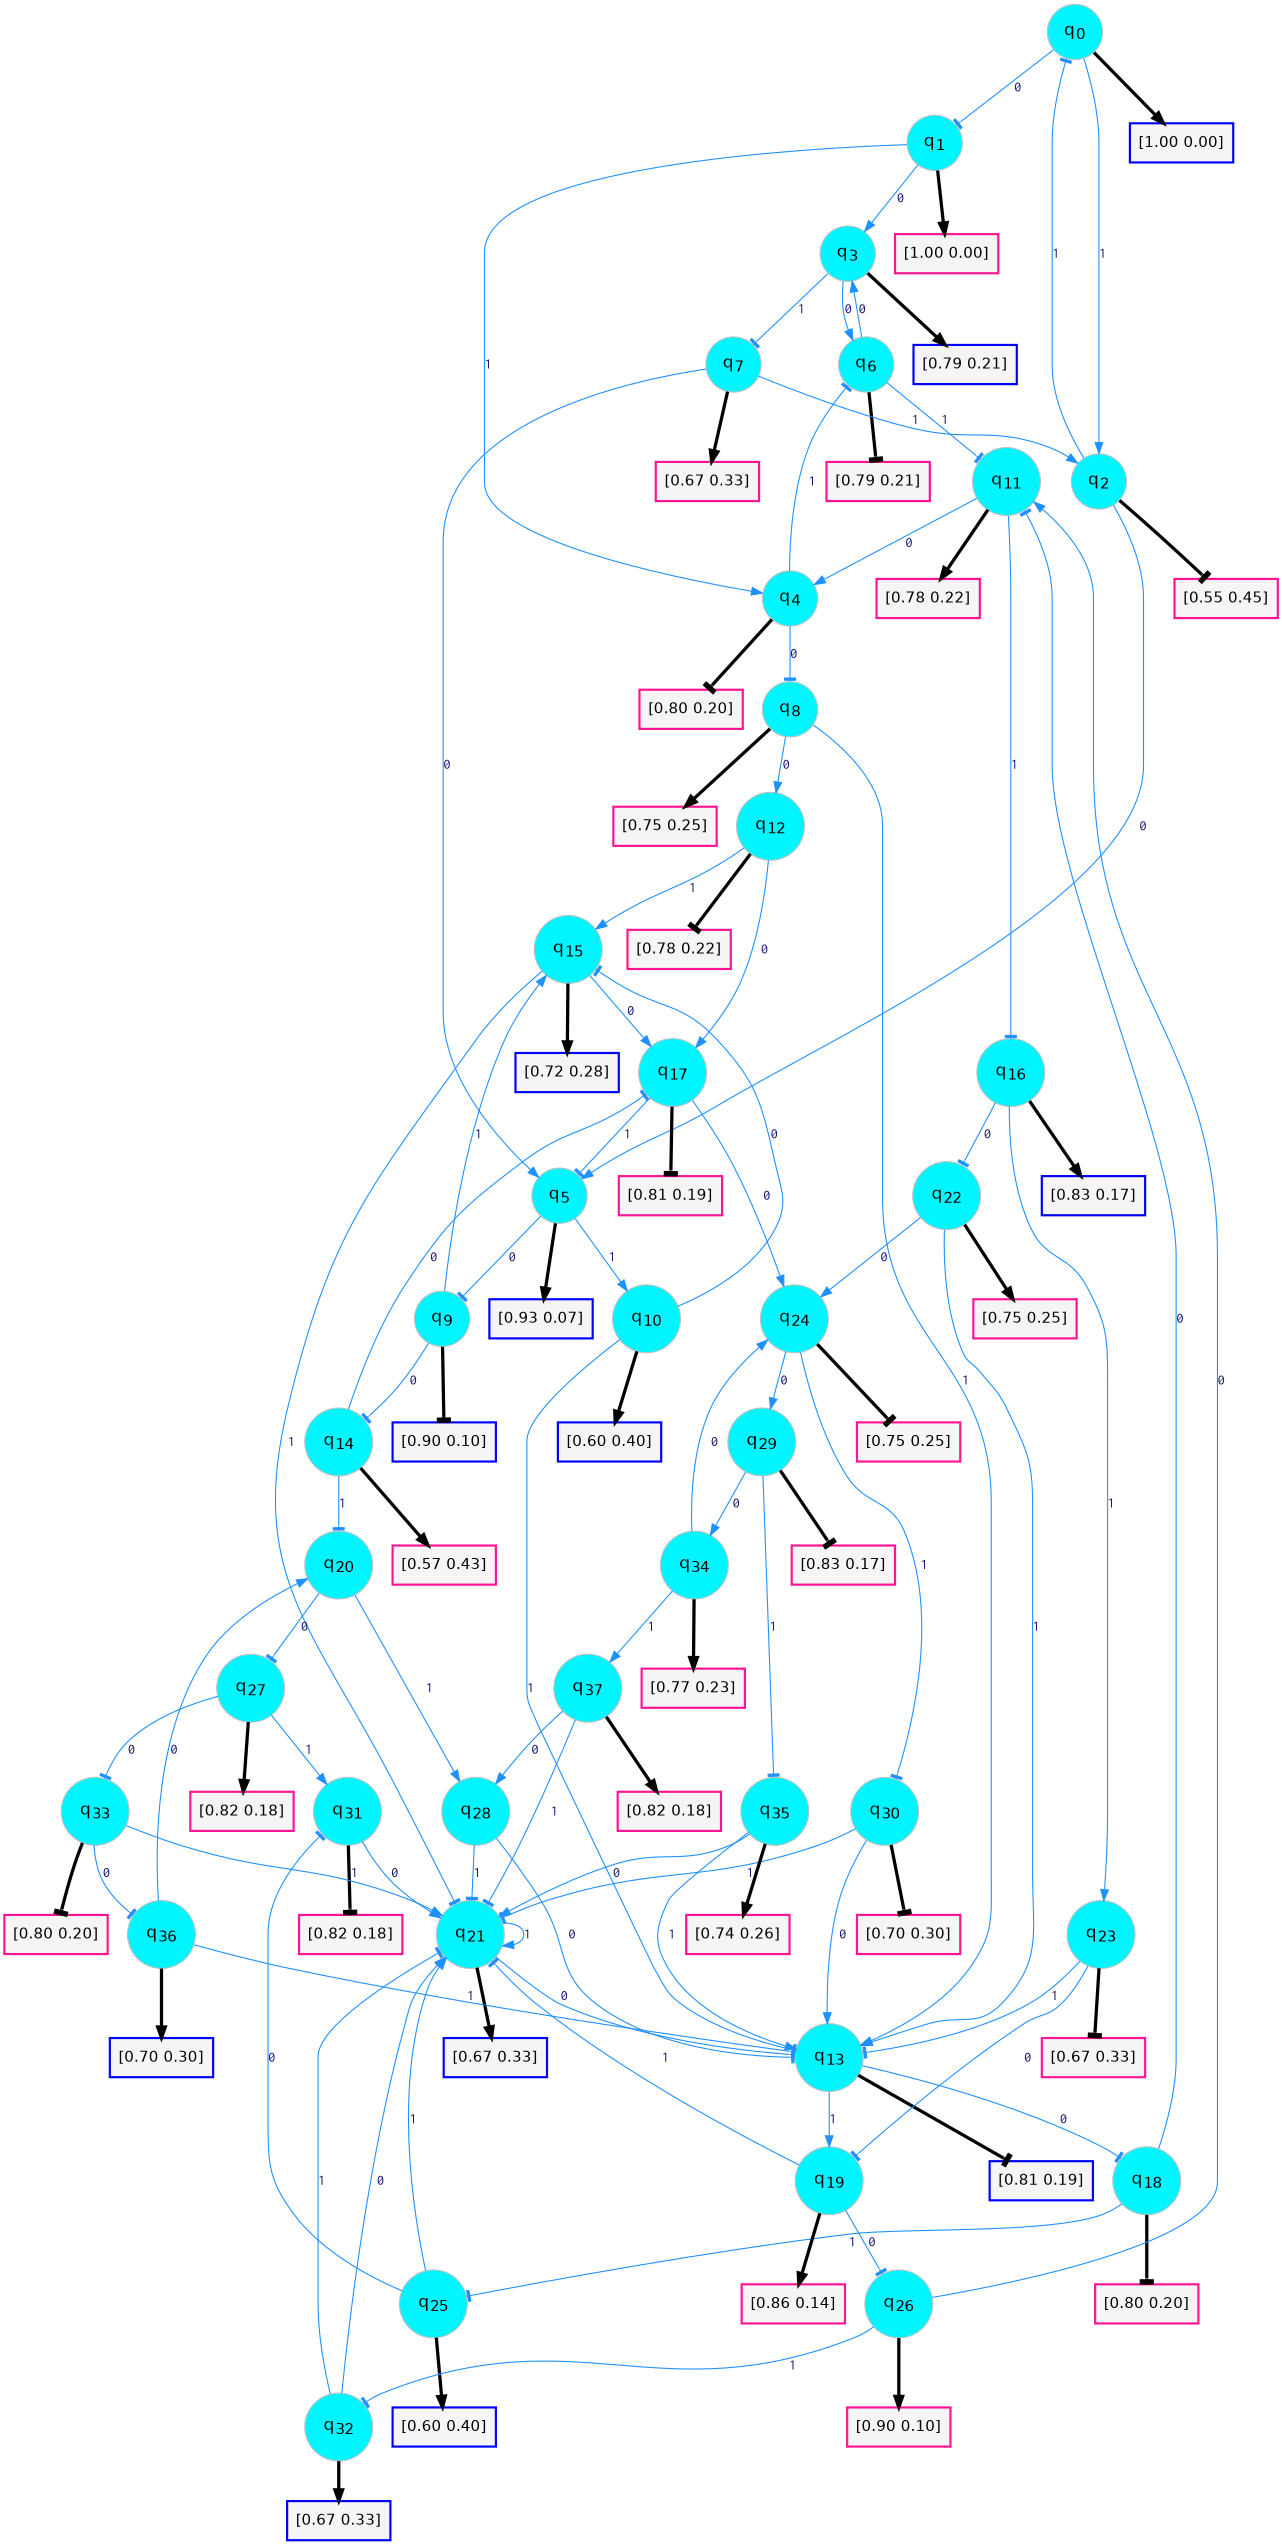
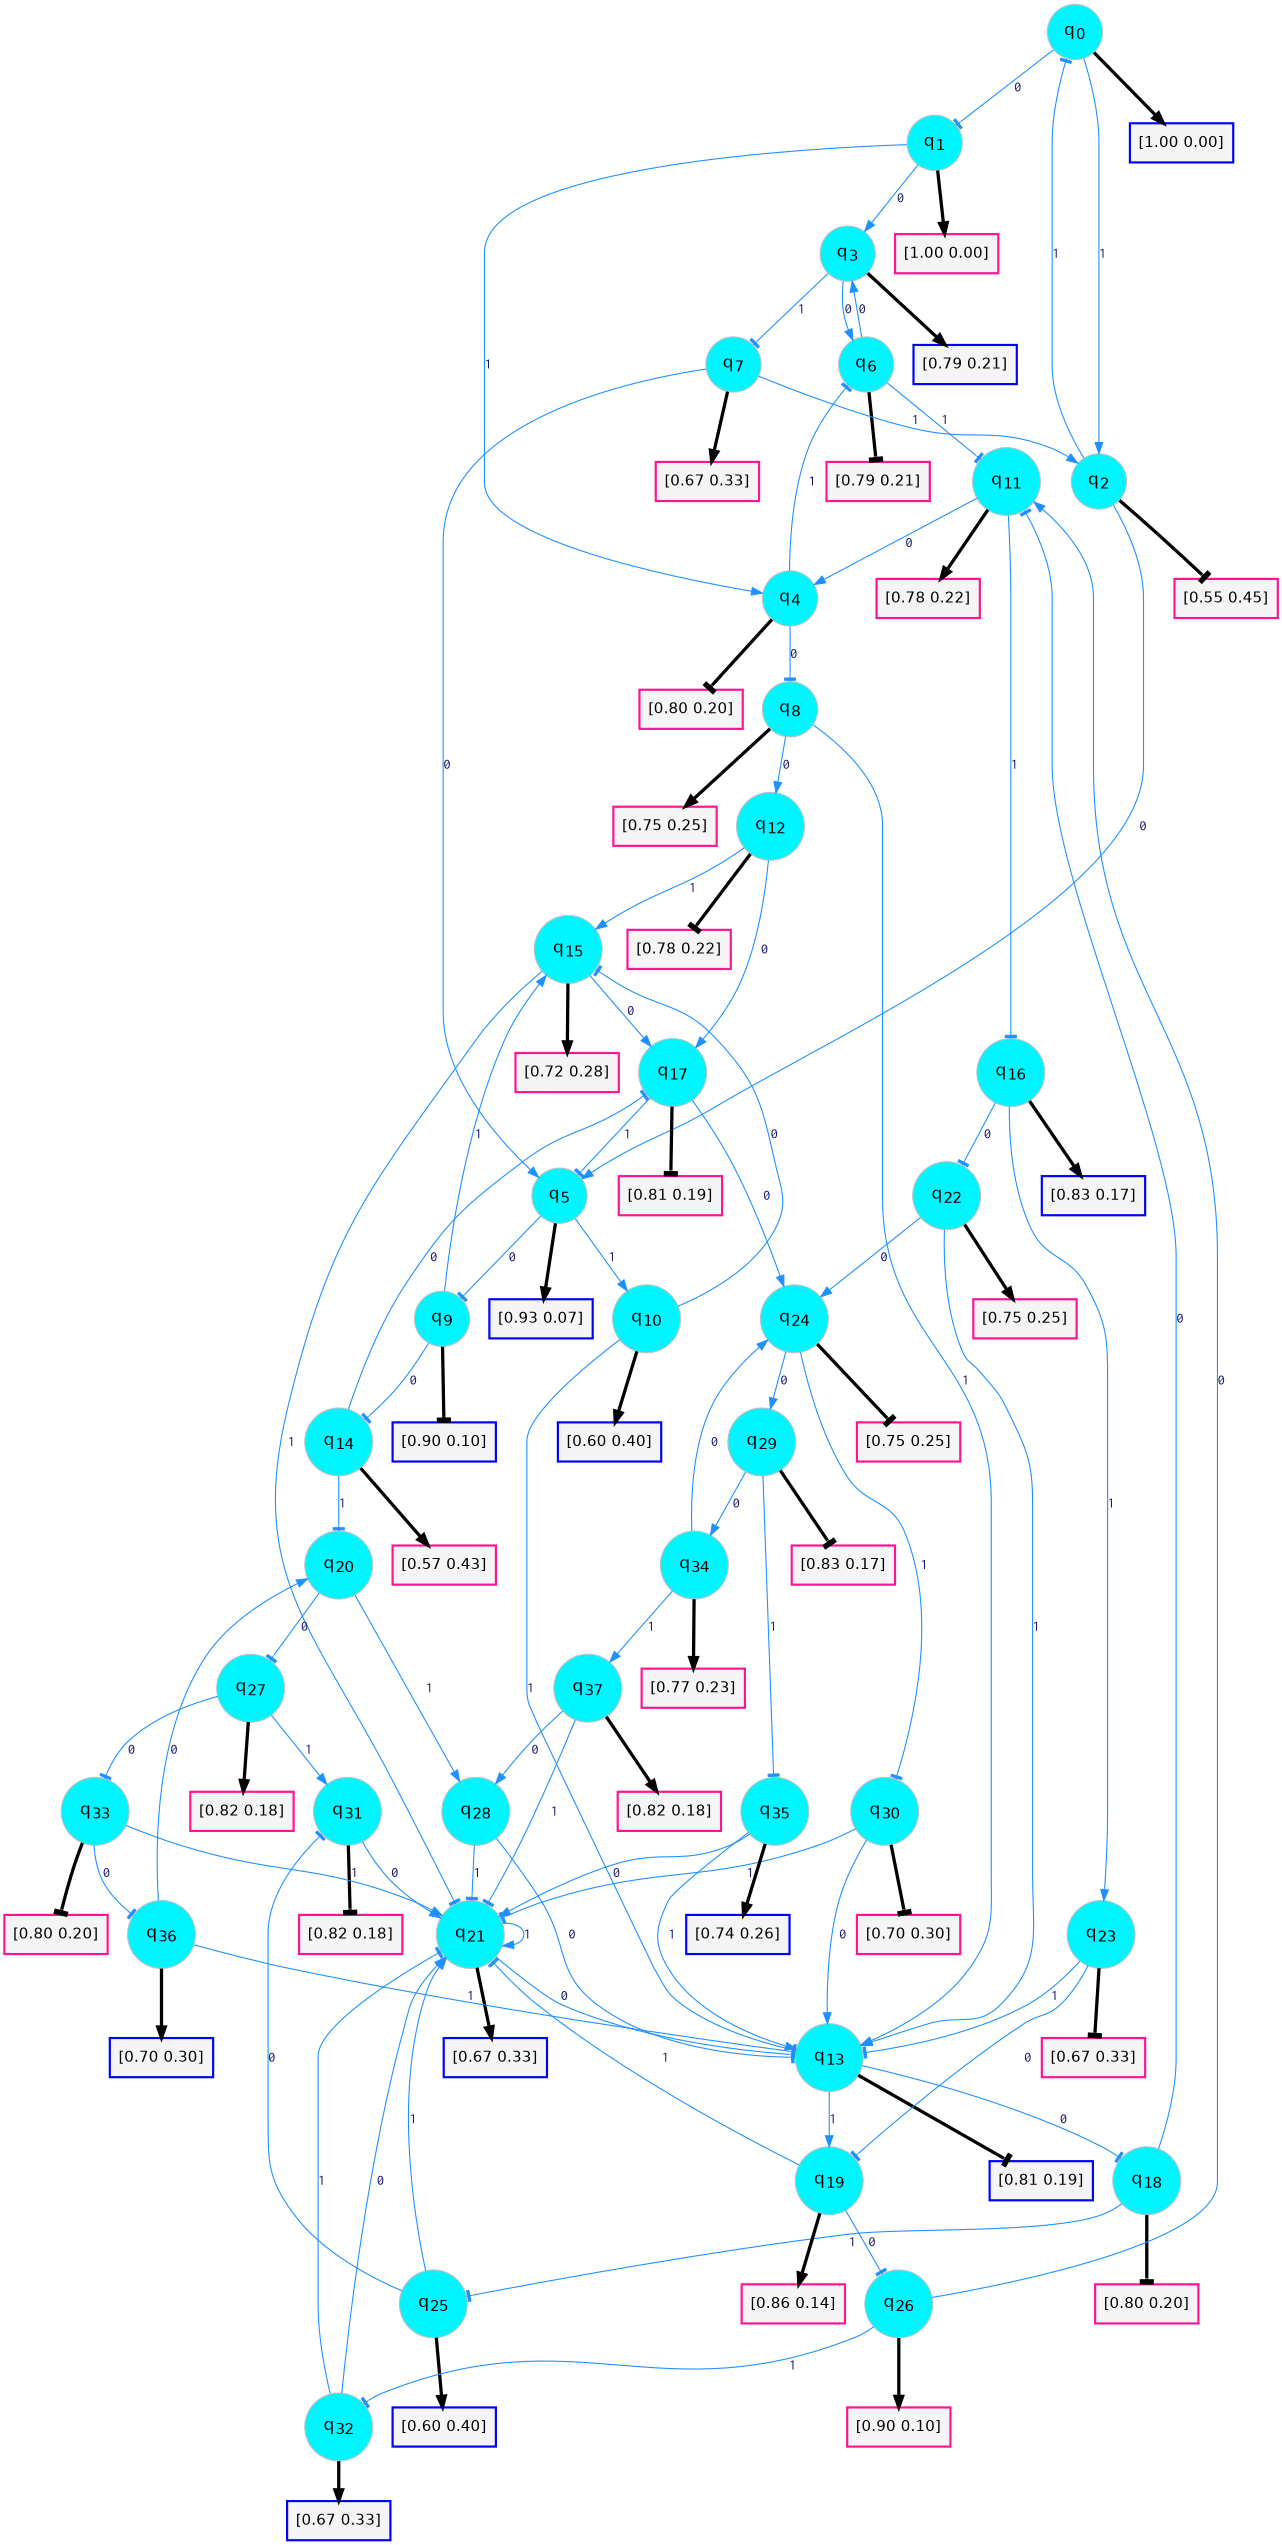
node "[0.72 0.28]": color blue -> deeppink
node "[0.74 0.26]": color deeppink -> blue
